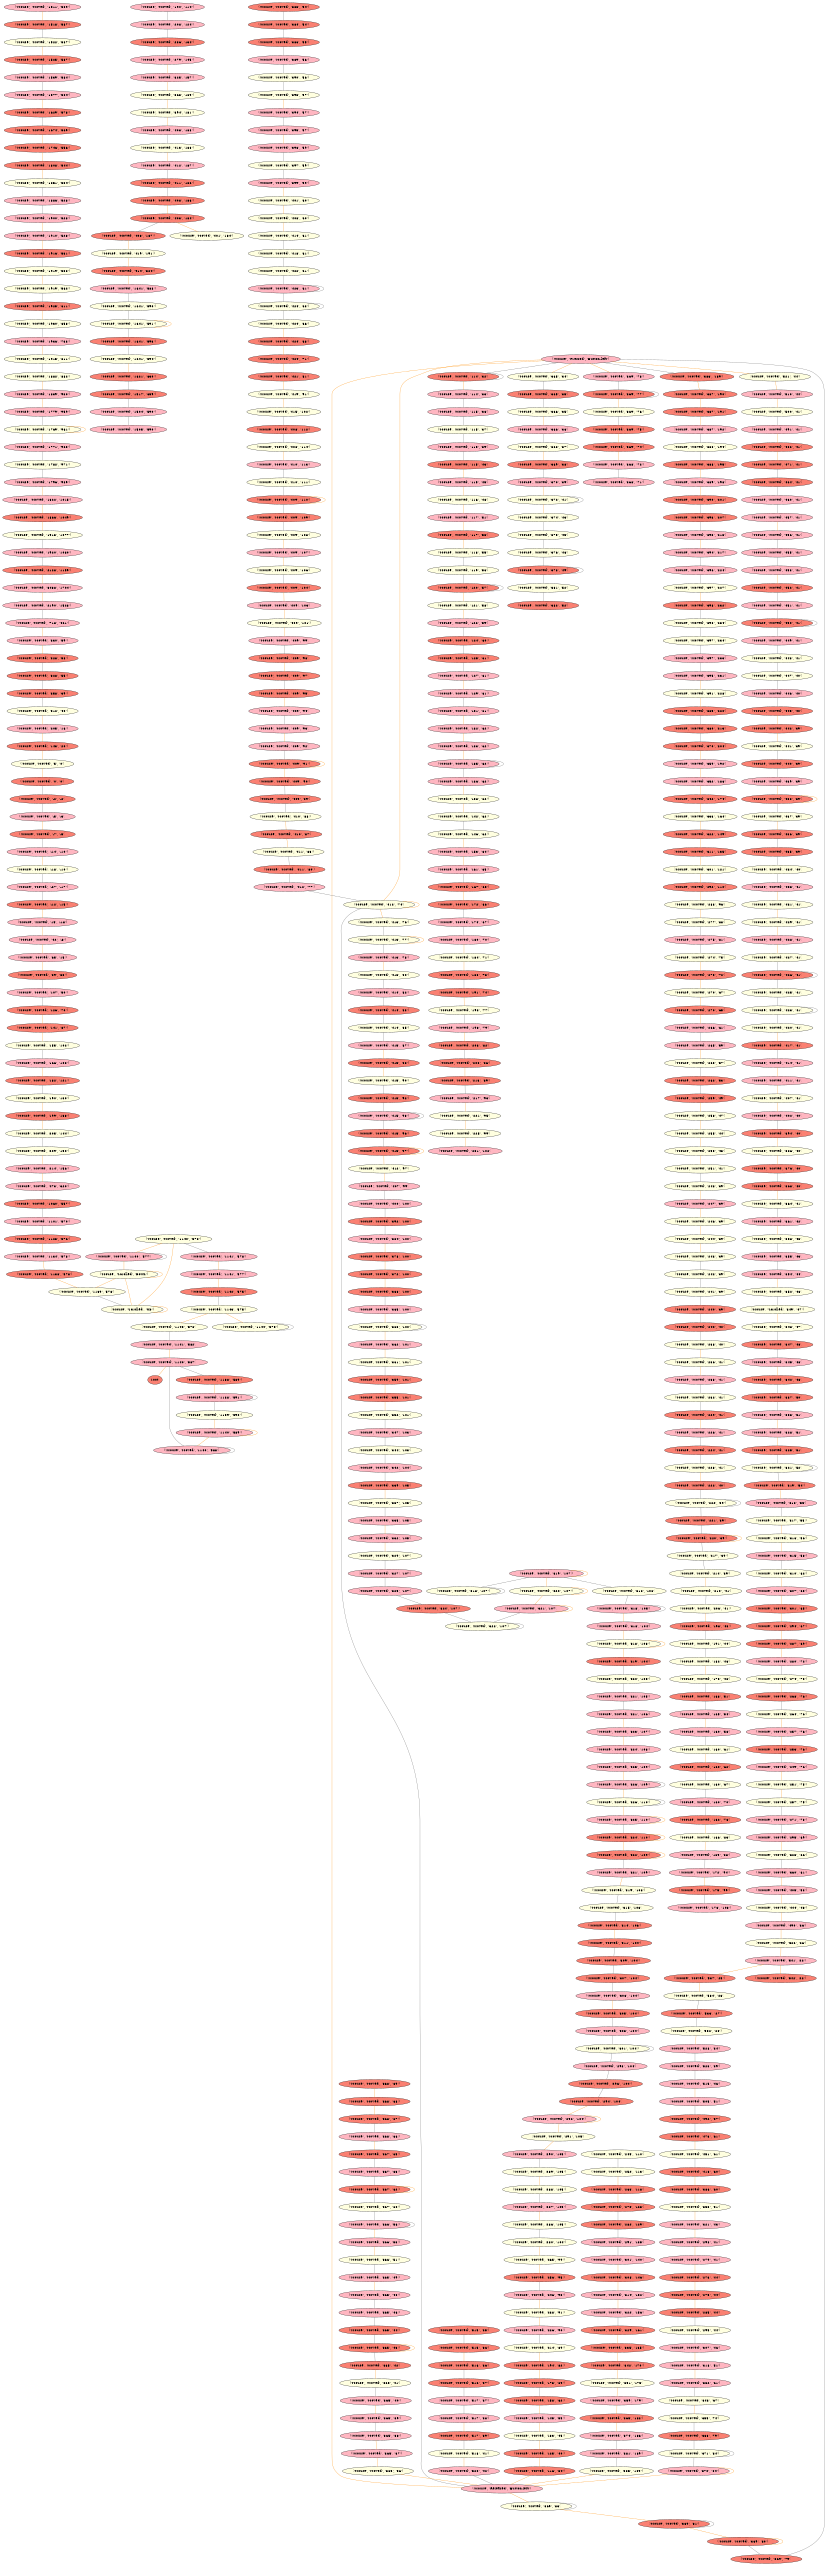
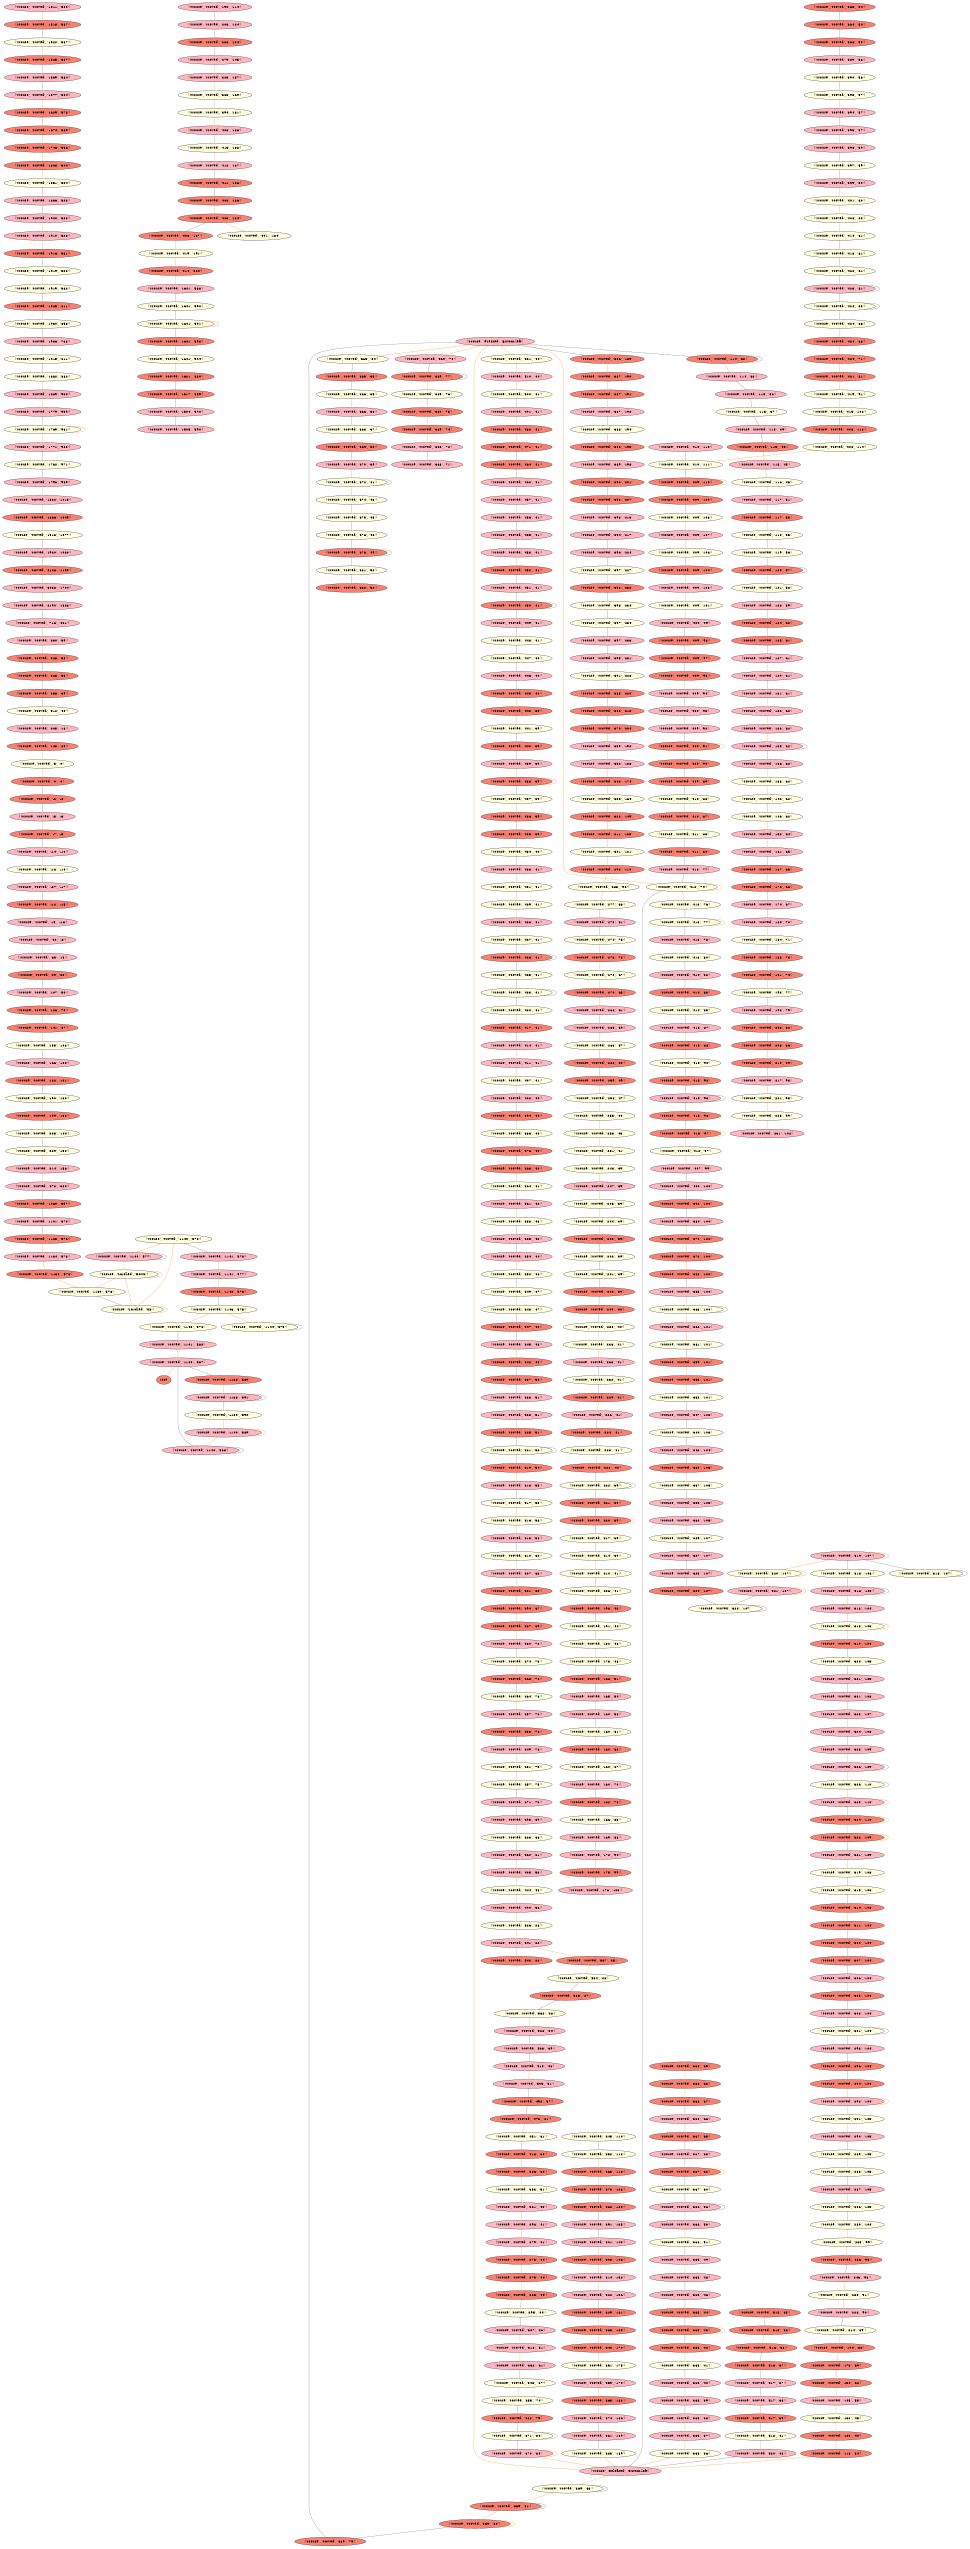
edge "('Mouse', 'Moved', '408', '114')" -- "('Mouse', 'Moved', '410', '113')": now "('Mouse', 'Moved', '408', '114')" -- "('Mouse', 'Moved', '410', '111')"
node "('Mouse', 'Moved', '243', '39')": fillcolor lightyellow -> salmon
node "('Mouse', 'Scrolled', '349', '47')": label "('Mouse', 'Scrolled', '349', '47')" -> "('Mouse', 'Moved', '349', '47')"
